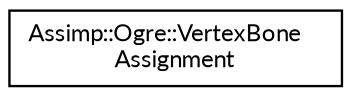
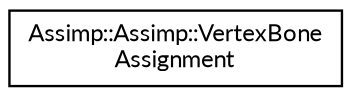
node "Assimp::Ogre::VertexBone Assignment": label "Assimp::Ogre::VertexBone Assignment" -> "Assimp::Assimp::VertexBone Assignment"
